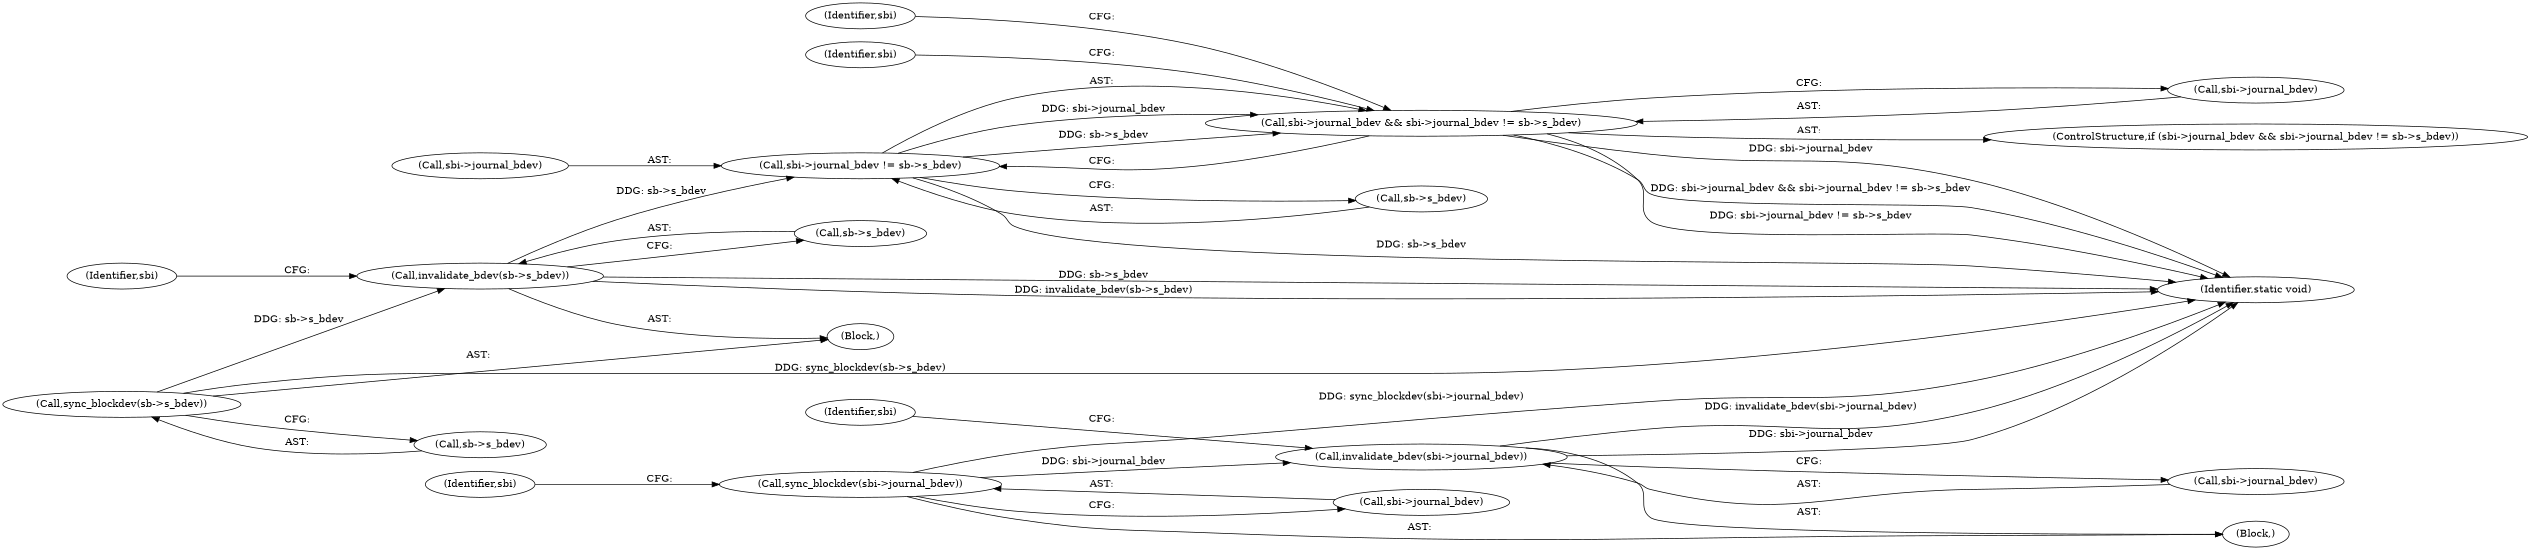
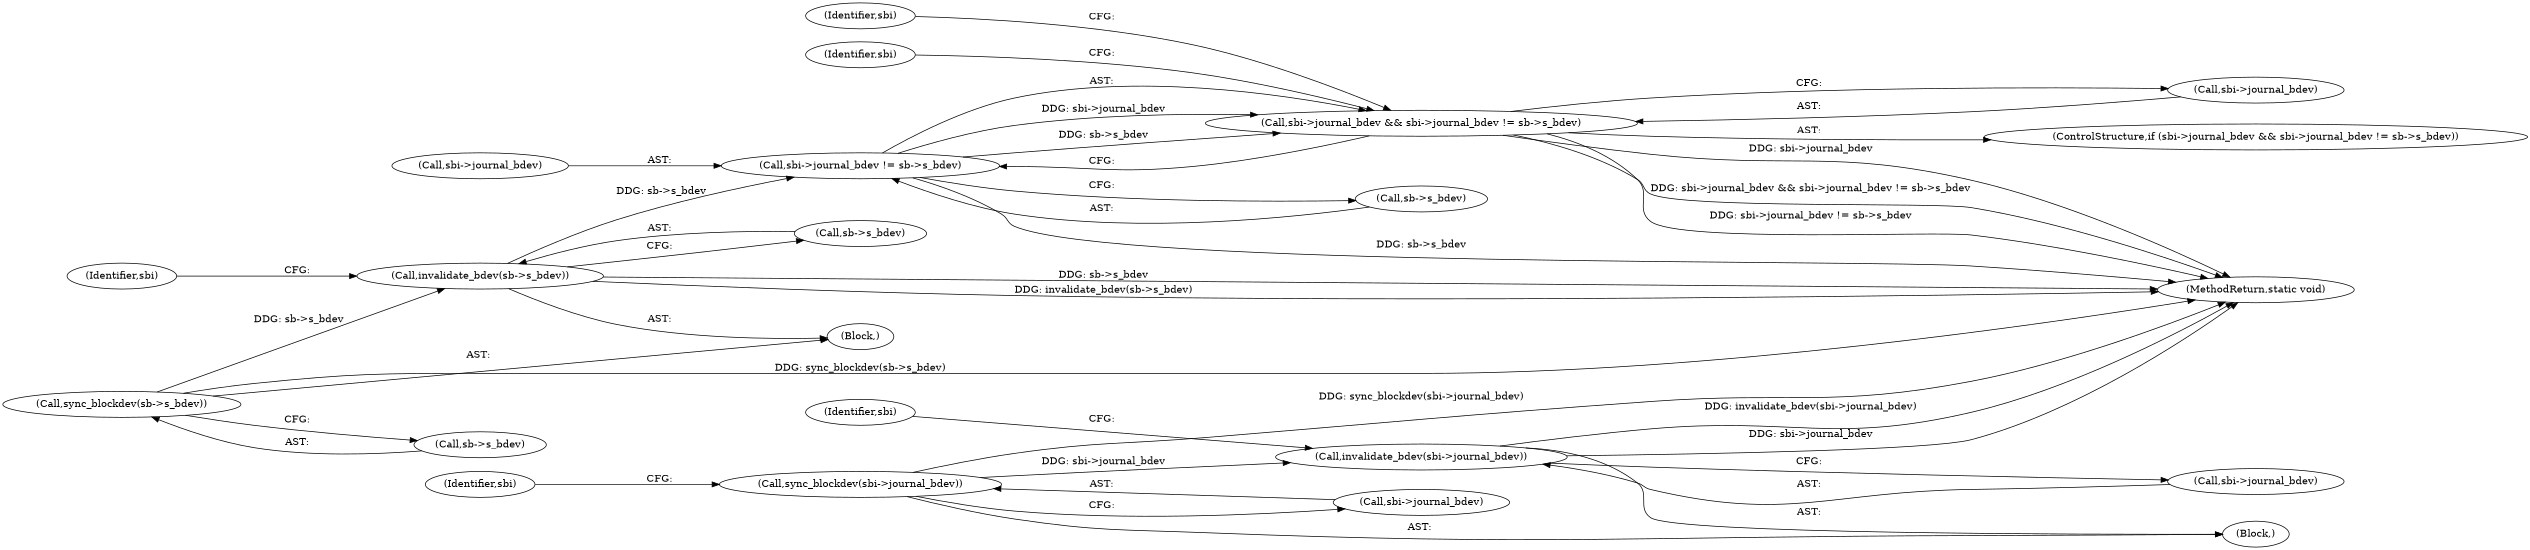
node "(Identifier,static void)": label "(Identifier,static void)" -> "(MethodReturn,static void)"
